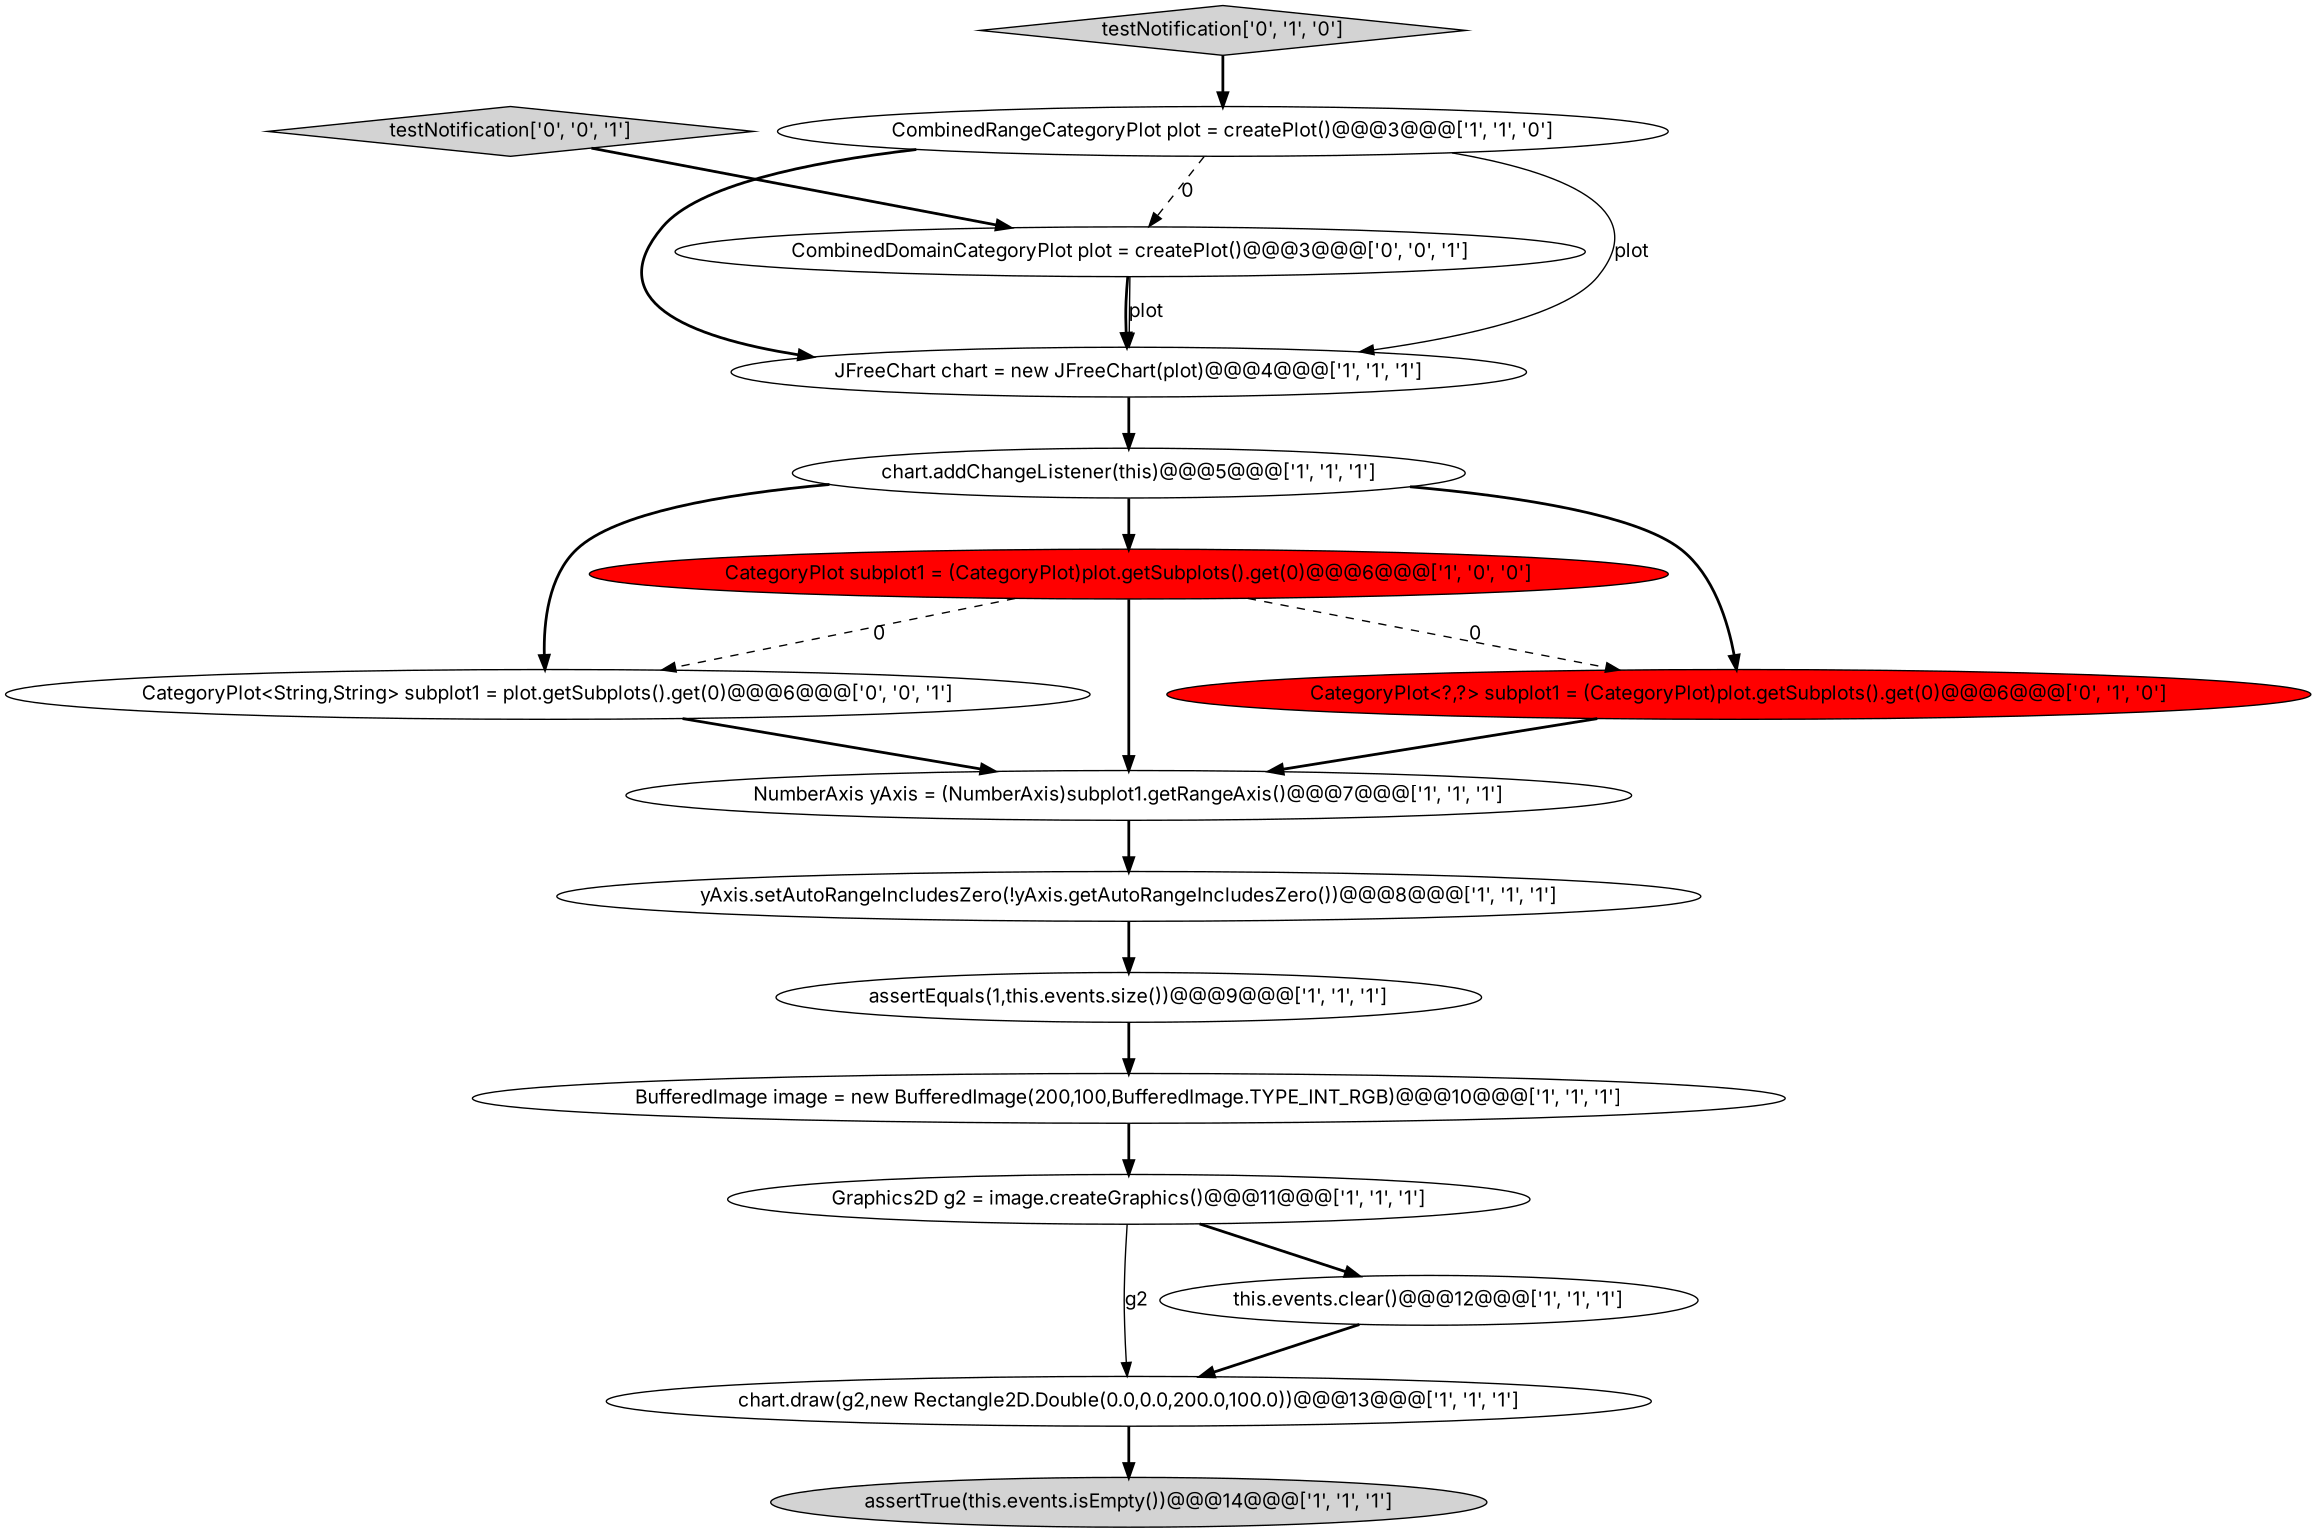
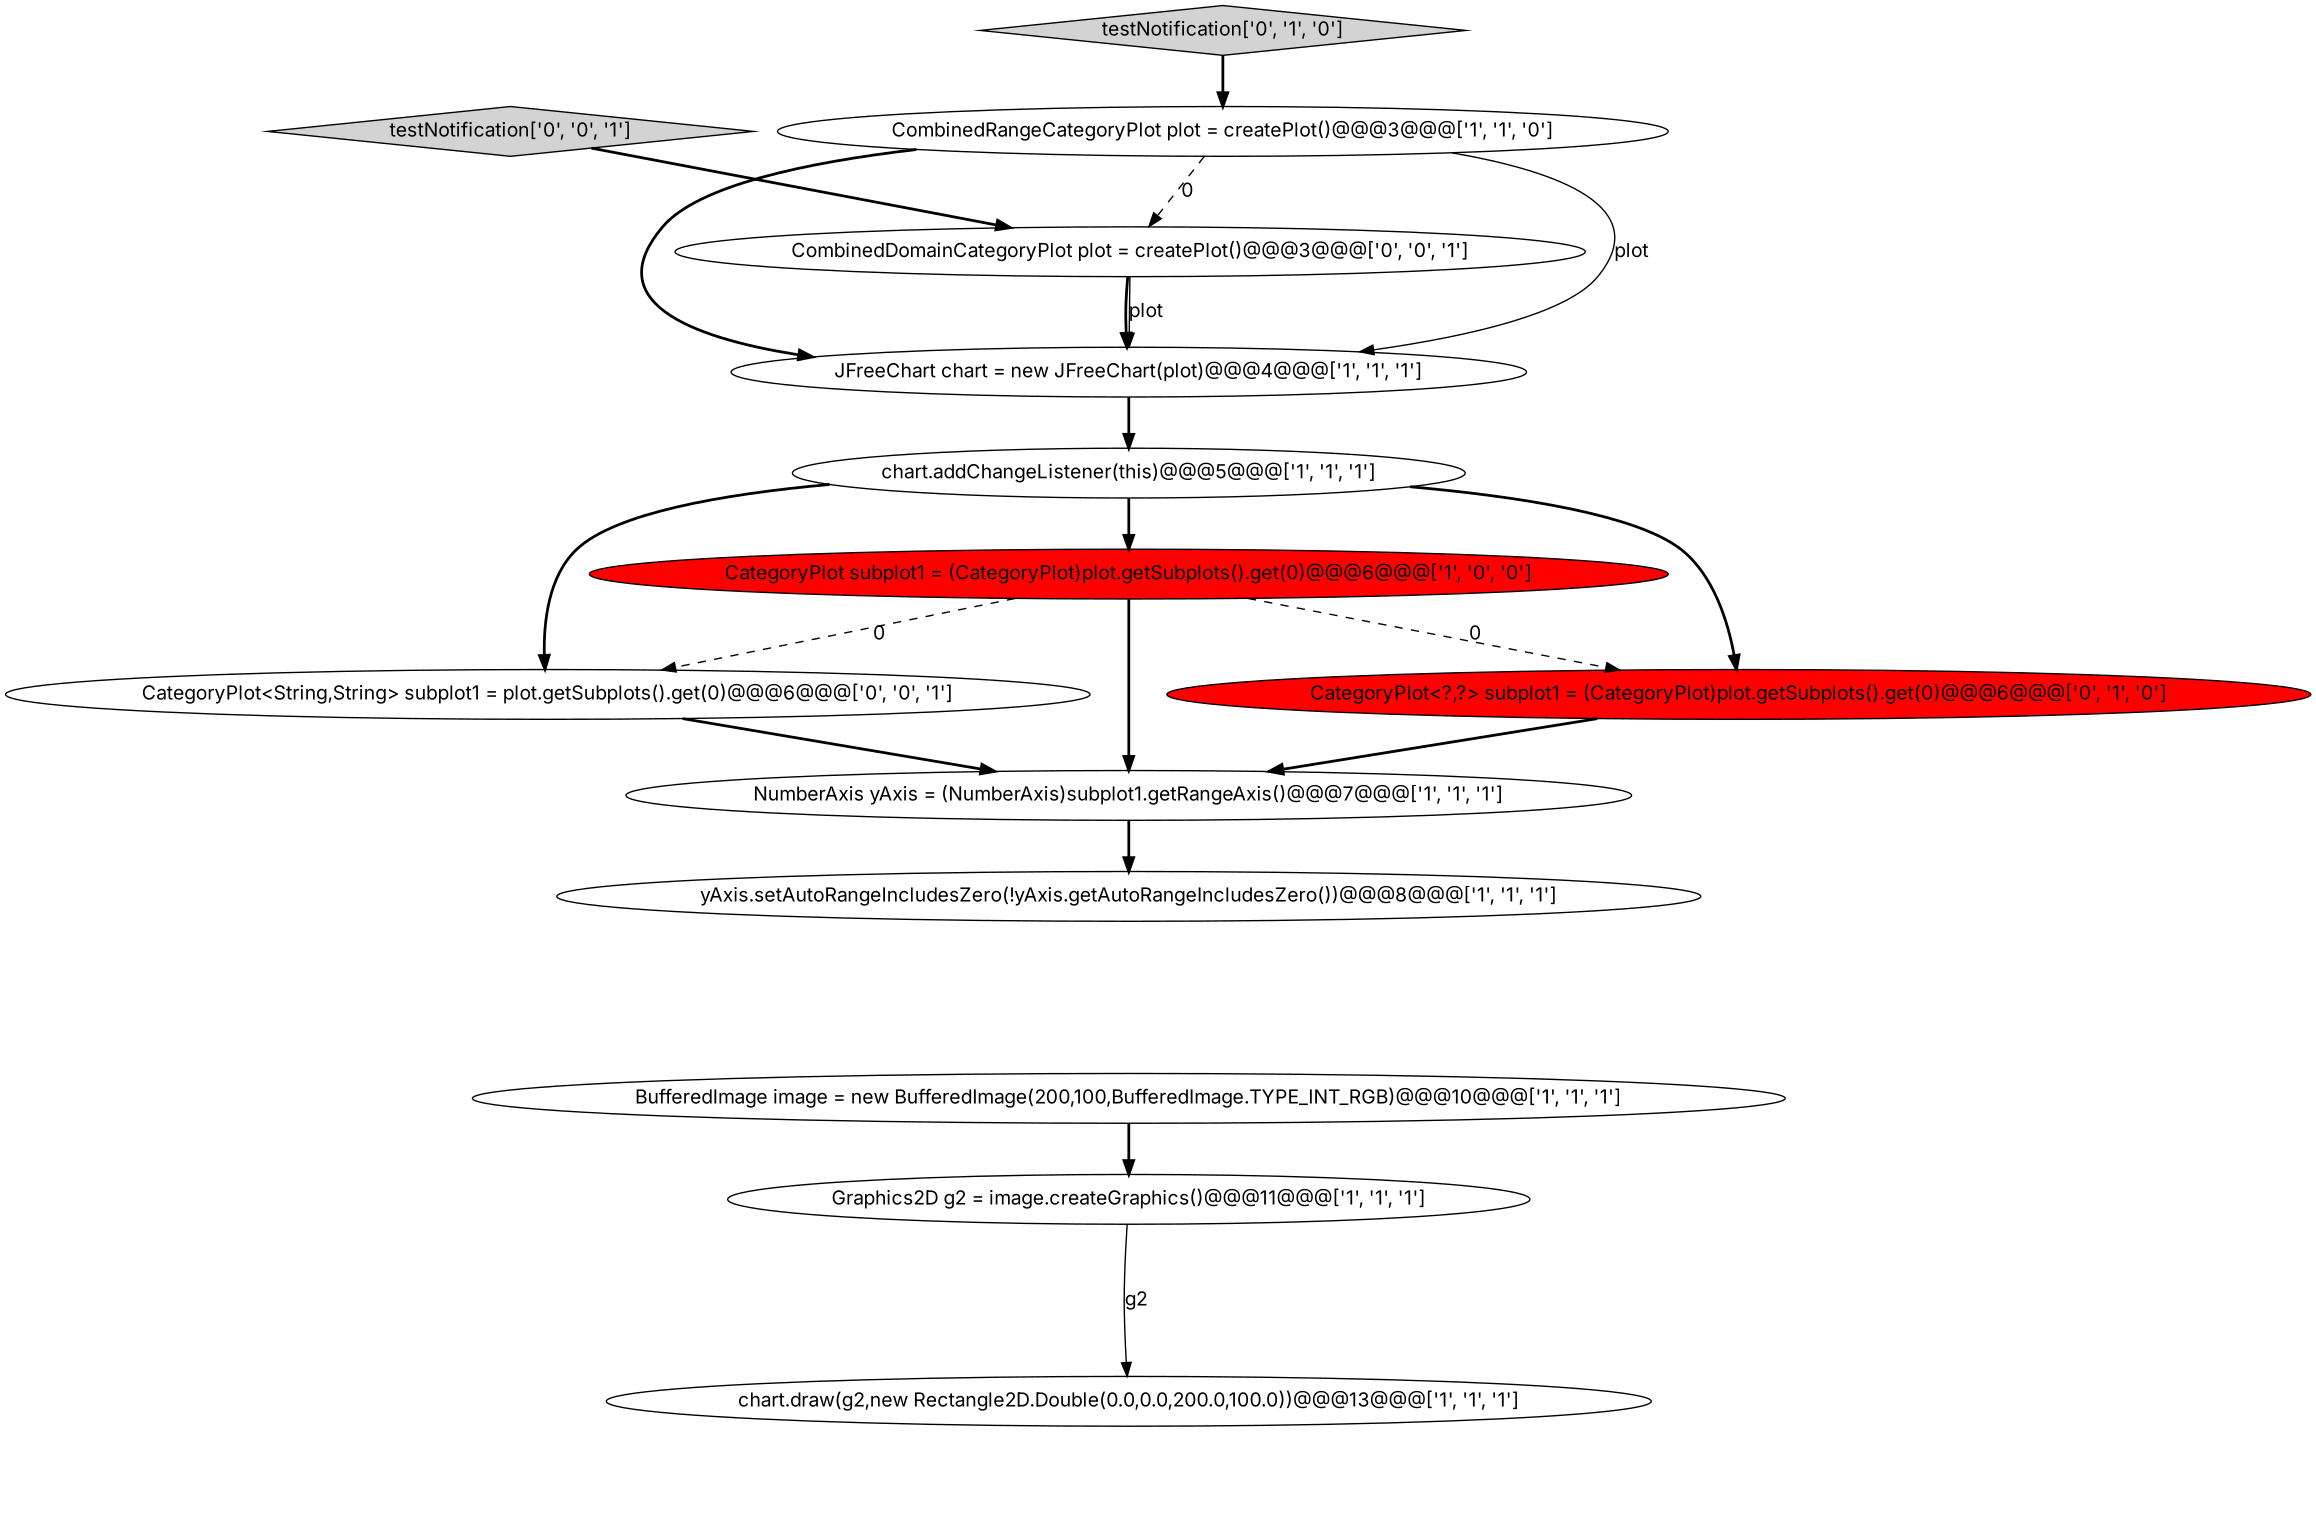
node "assertEquals(1,this.events.size())@@@9@@@['1', '1', '1']": removed
node "this.events.clear()@@@12@@@['1', '1', '1']": removed
node "assertTrue(this.events.isEmpty())@@@14@@@['1', '1', '1']": removed
